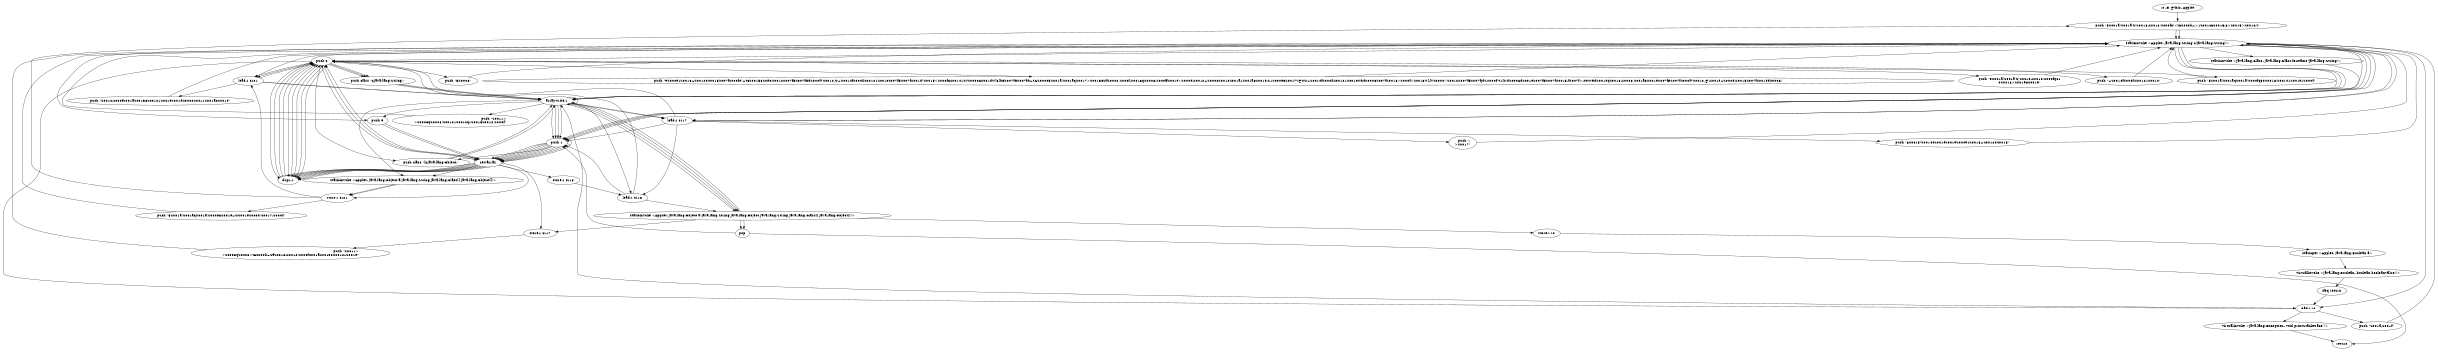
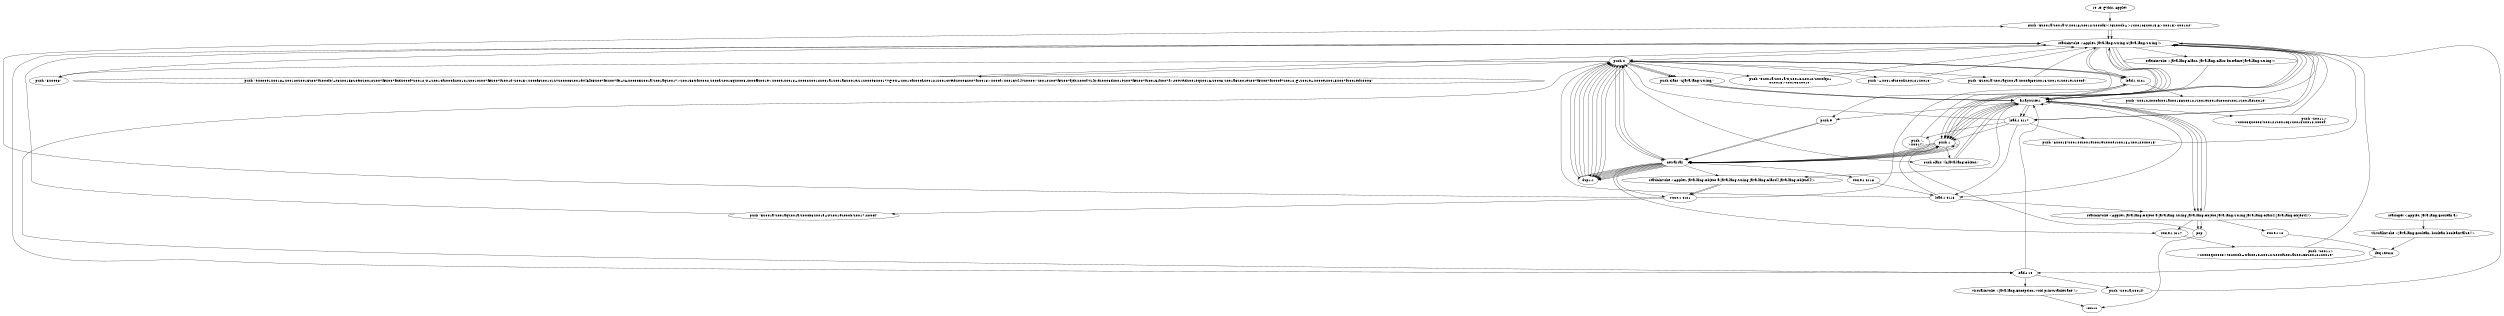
edge "store.r r0" -> "staticget <Applet: java.lang.Boolean a>": now "store.r r0" -> "ifeq return"
